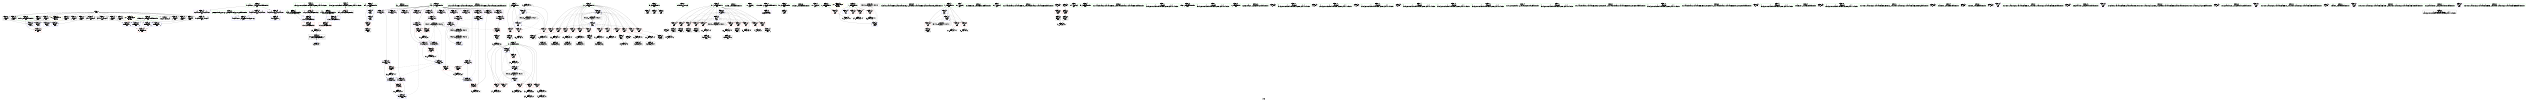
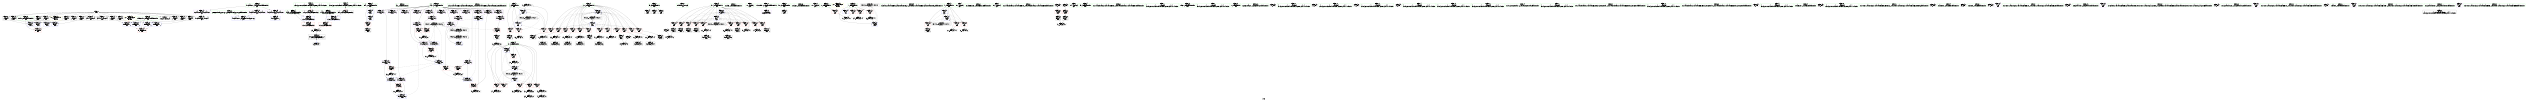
node "NodeID: 320": text "296 = Binary(295, 149, )" -> "296 = Can(295, 149, )"
